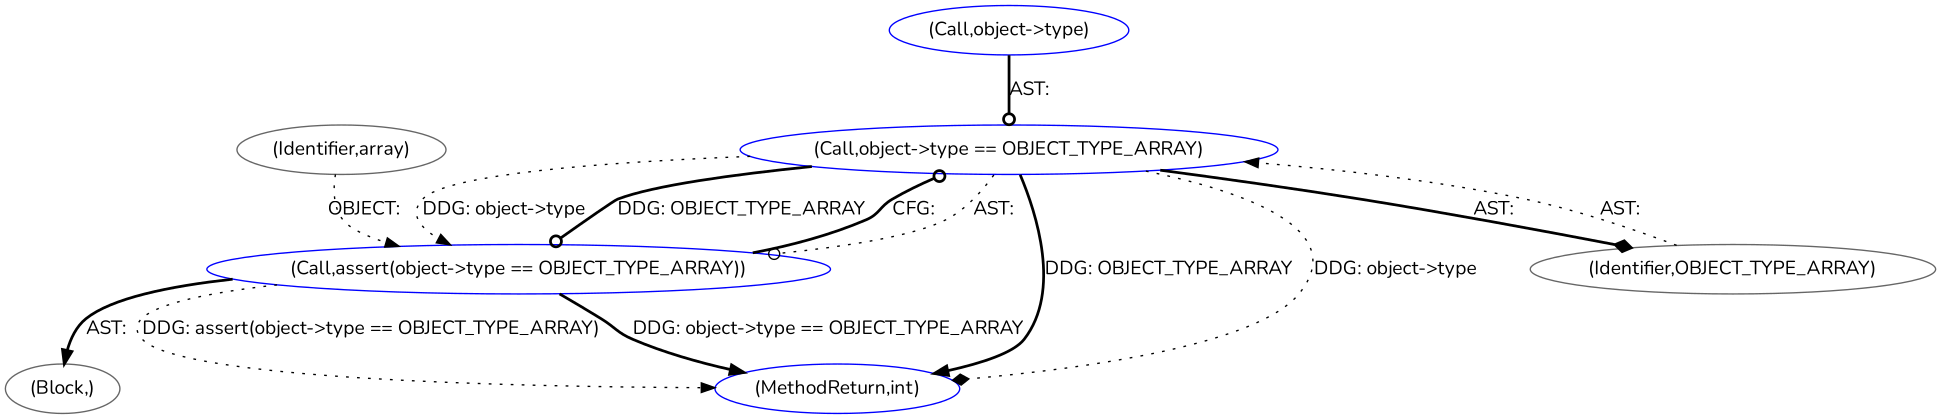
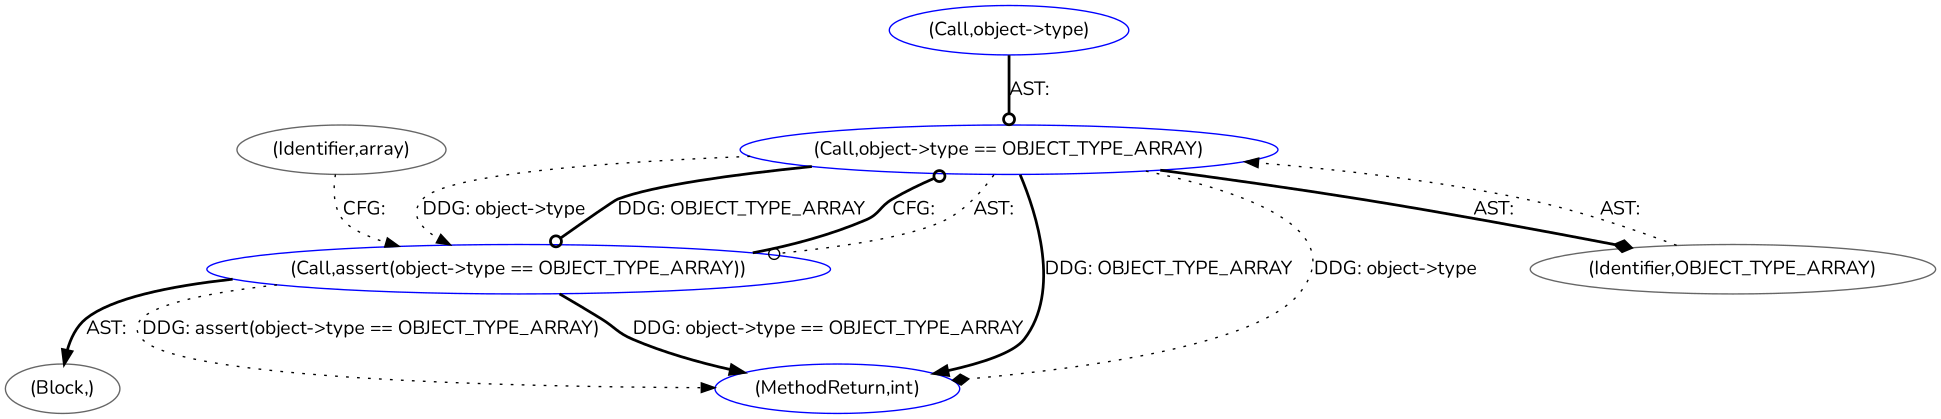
edge "(Identifier,array)" -> "(Call,assert(object->type == OBJECT_TYPE_ARRAY))": label "OBJECT: " -> "CFG: "
